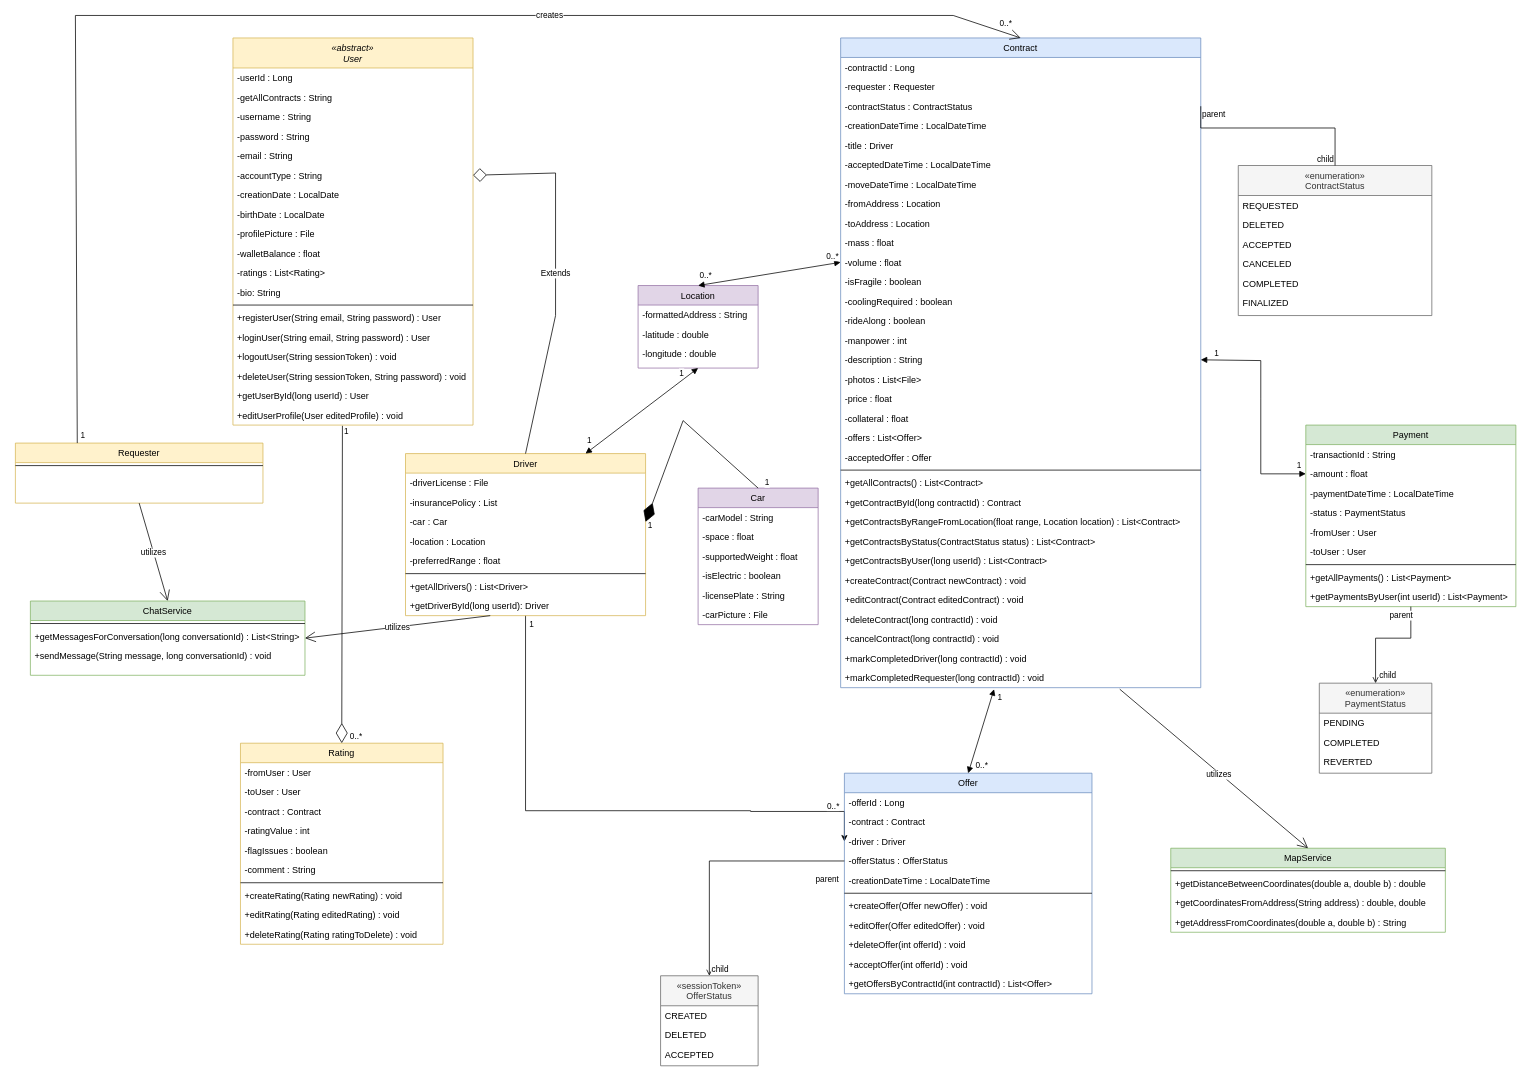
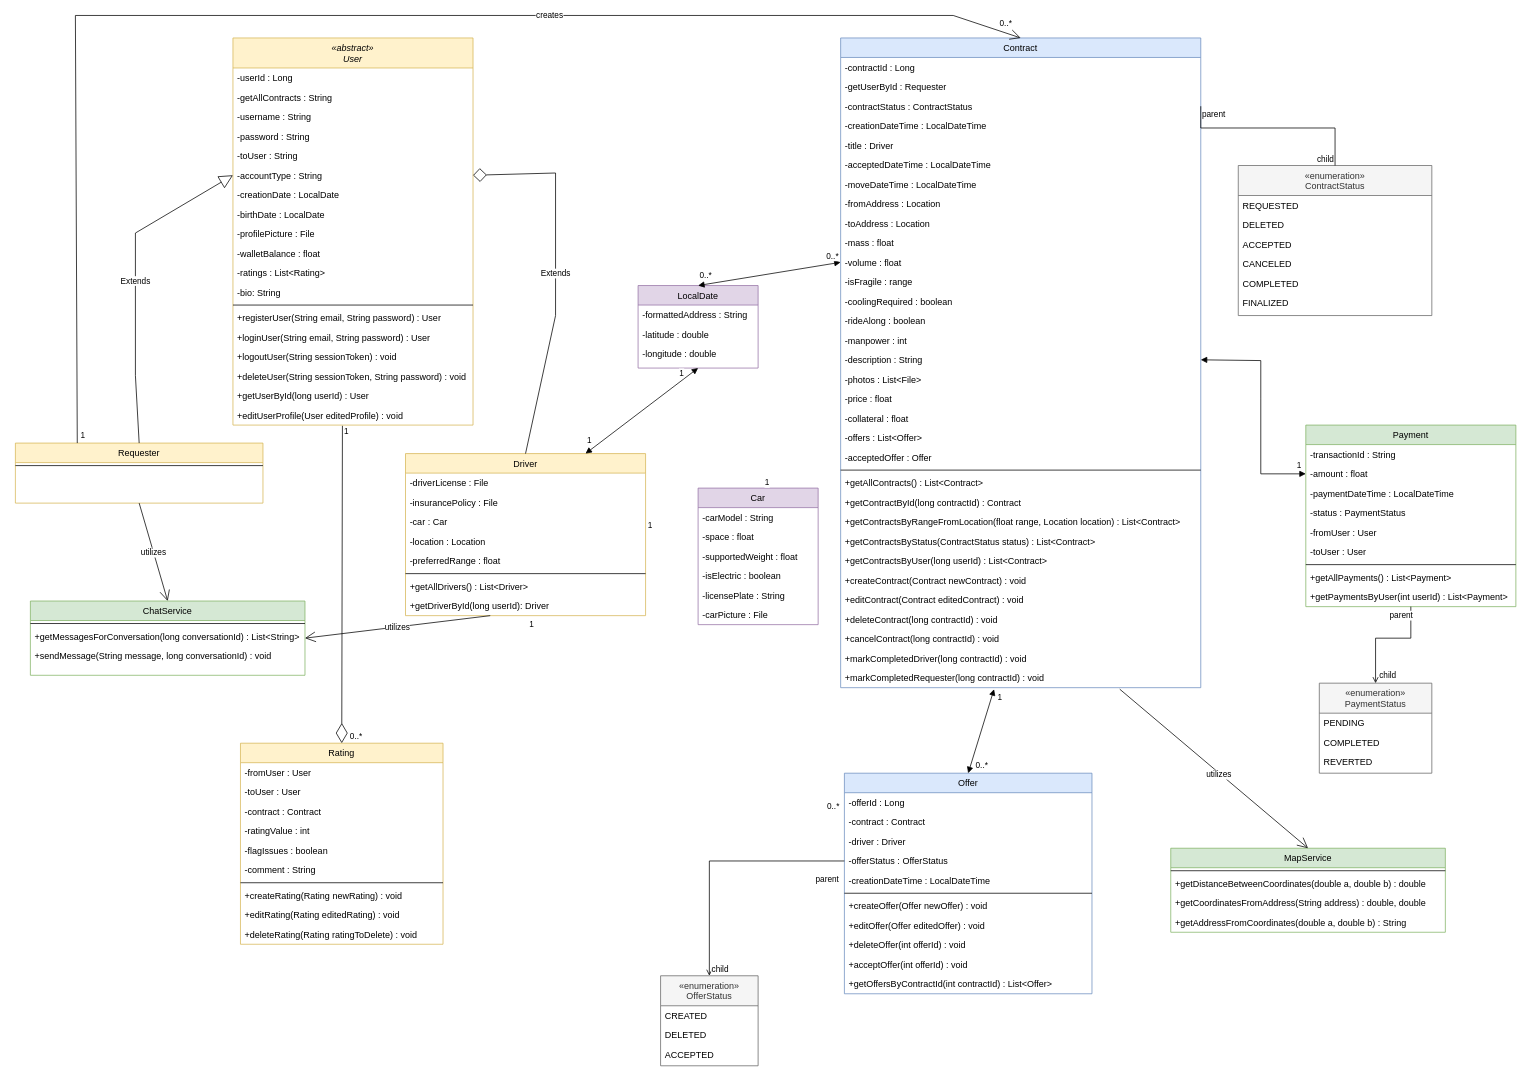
node "-requester : Requester": label "-requester : Requester" -> "-getUserById : Requester"
node "-email : String": label "-email : String" -> "-toUser : String"
node "-isFragile : boolean": label "-isFragile : boolean" -> "-isFragile : range"
edge "Requester" -> "-accountType : String": added, label "Extends"
node "Location": label "Location" -> "LocalDate"
edge "Car" -> "-car : Car": removed, label "1"
node "-insurancePolicy : List": label "-insurancePolicy : List" -> "-insurancePolicy : File"
edge "Driver" -> "-driver : Driver": removed
node "«sessionToken» OfferStatus": label "«sessionToken» OfferStatus" -> "«enumeration» OfferStatus"
